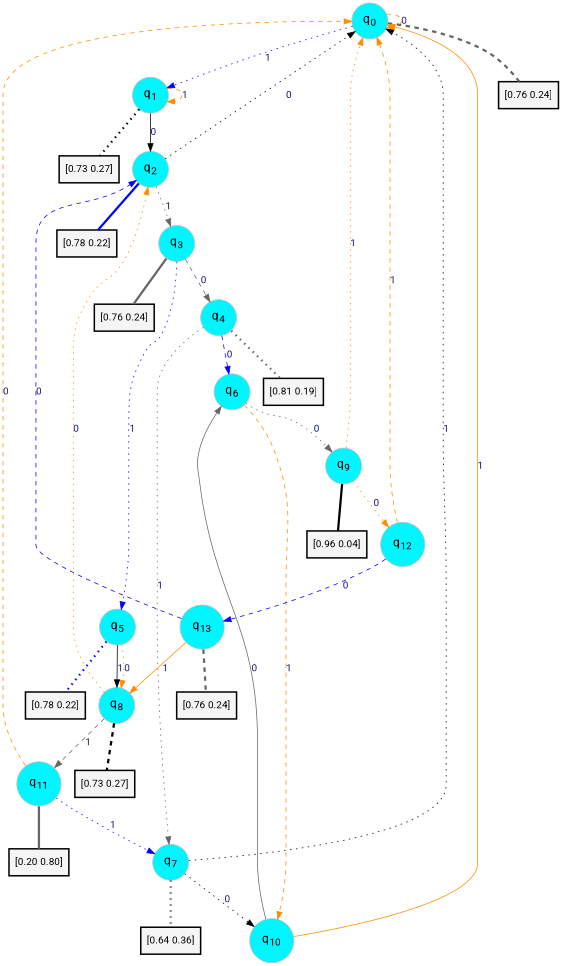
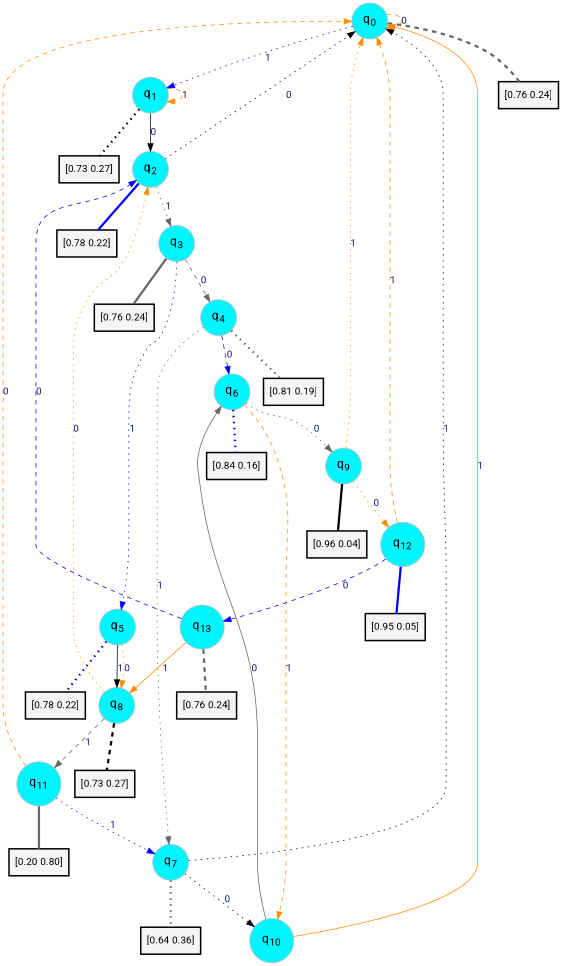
node "[0.84 0.16]": added
node "[0.95 0.05]": added
